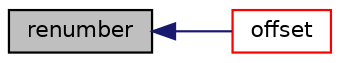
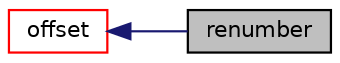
edge "offset" -> "renumber": reversed
